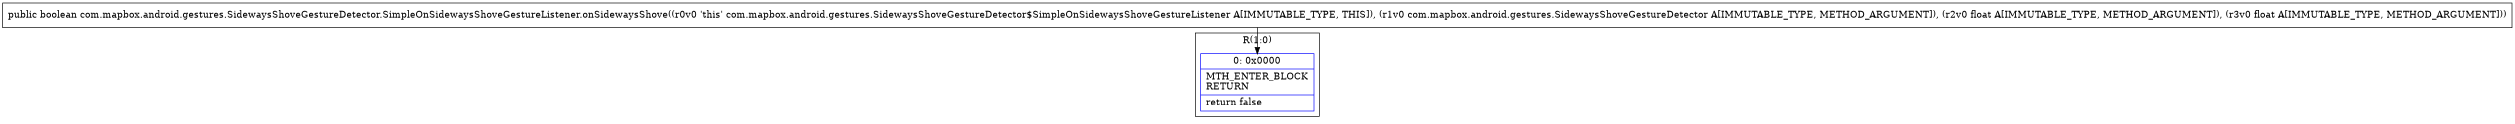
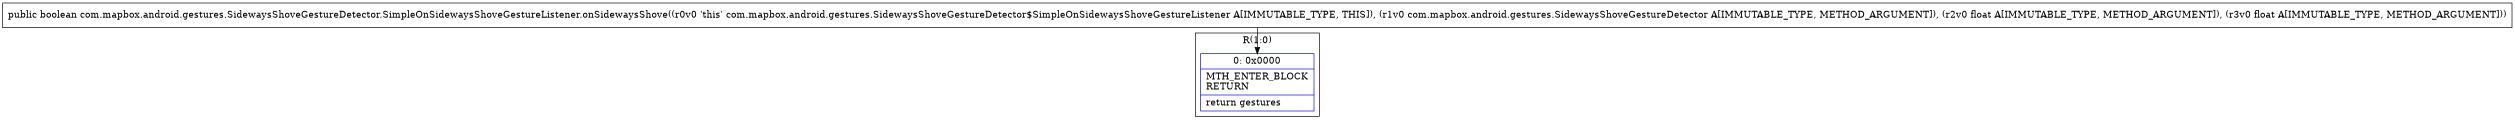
node "0: 0x0000": text "return false" -> "return gestures"
